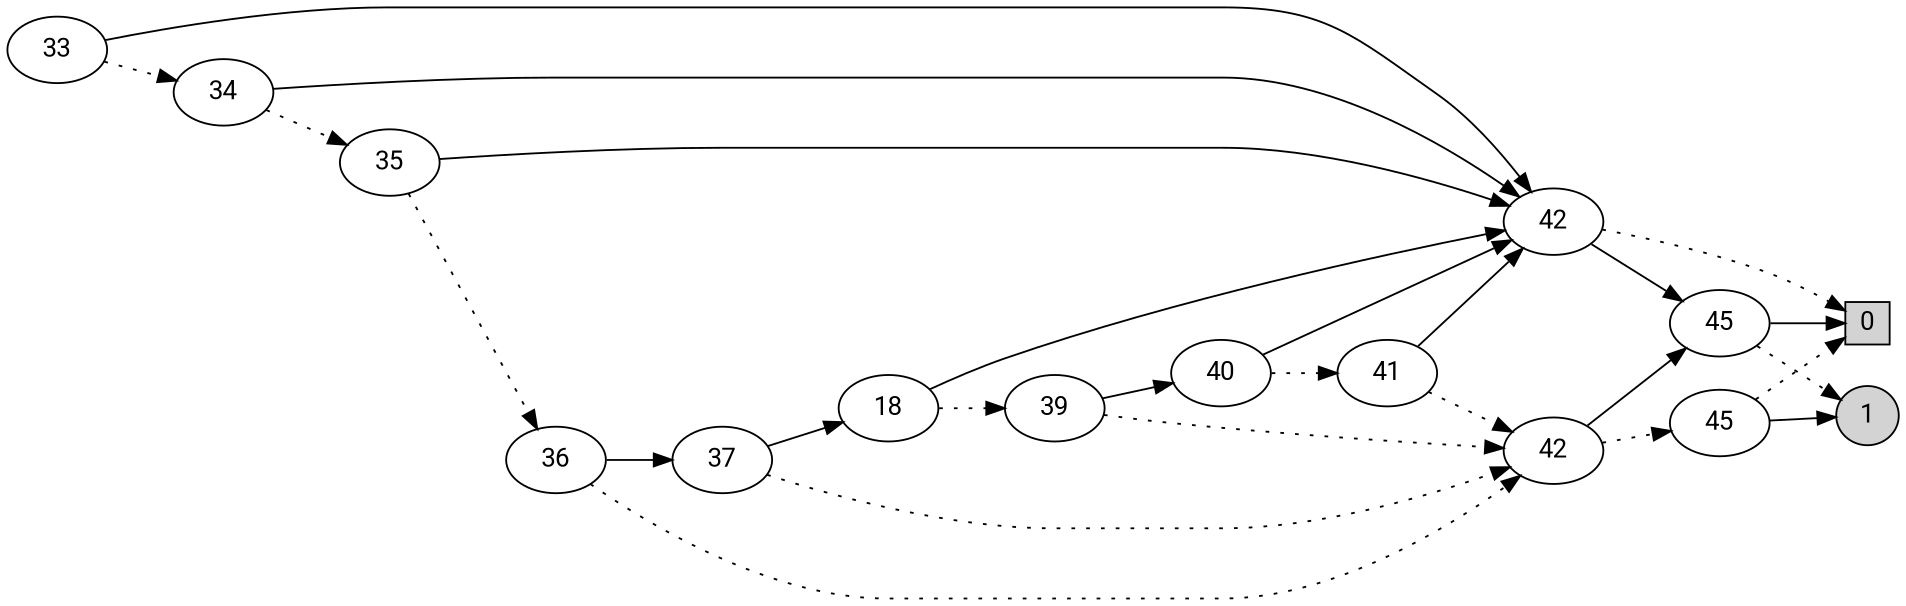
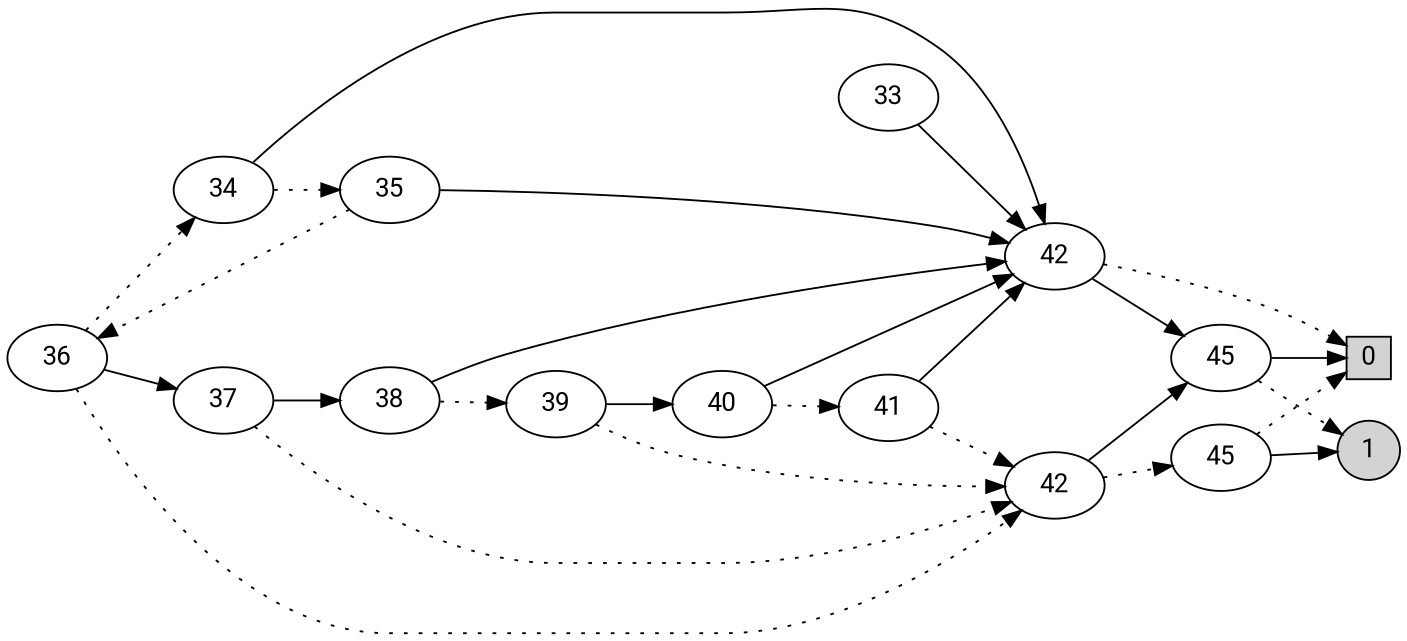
edge "33" -> "34": now "36" -> "34"
node "18": label "18" -> "38"
